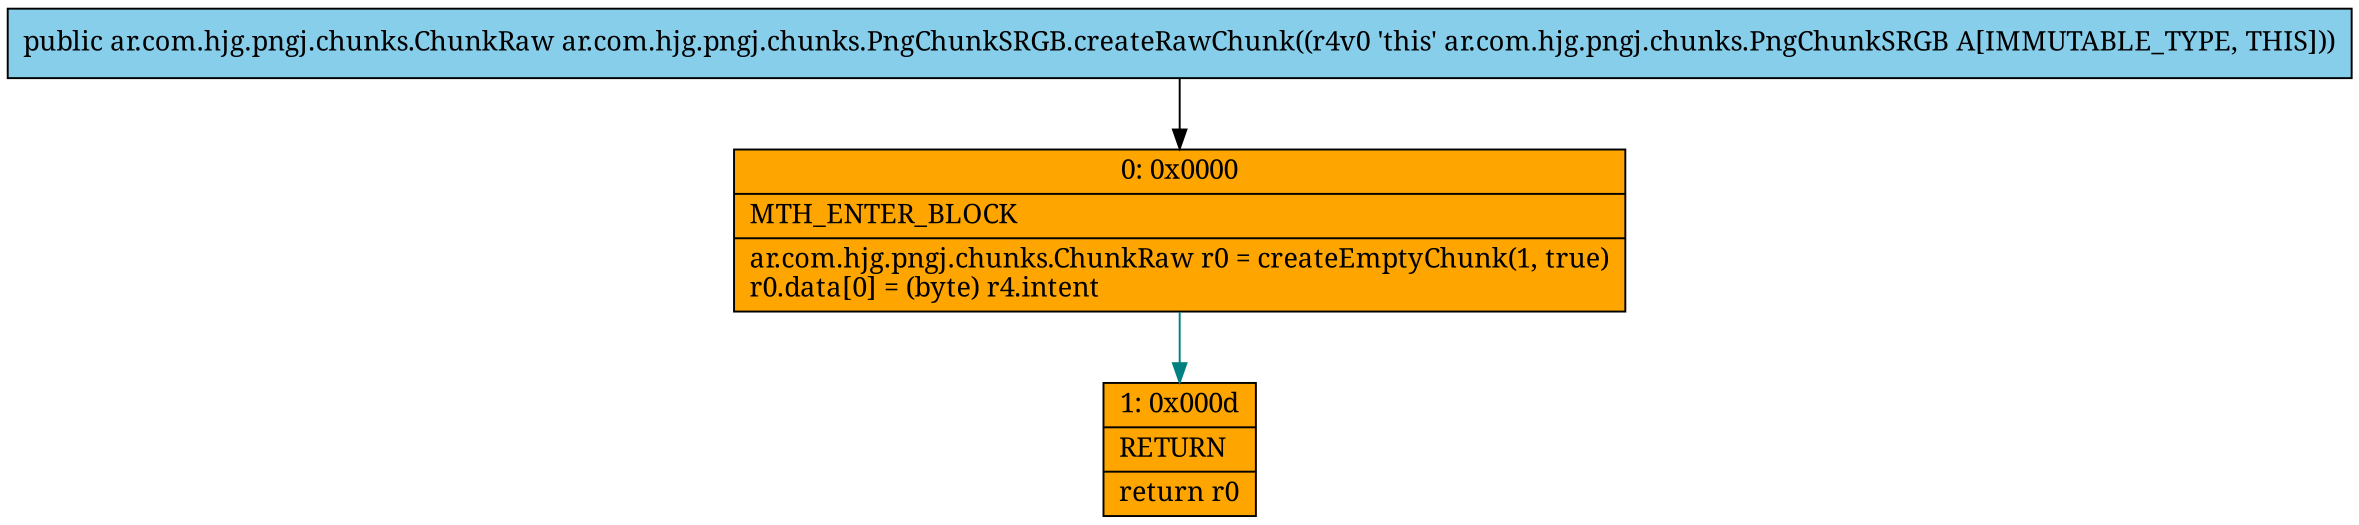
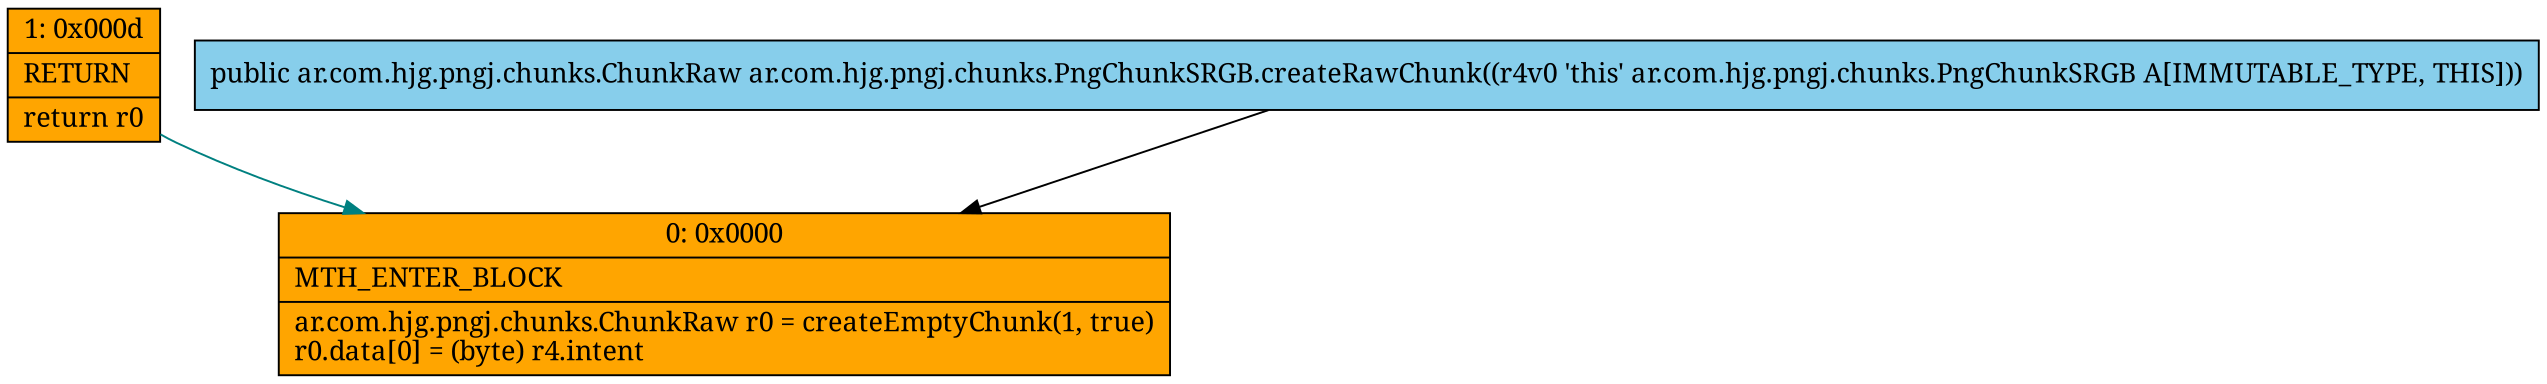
edge "0: 0x0000" -> "1: 0x000d": reversed
